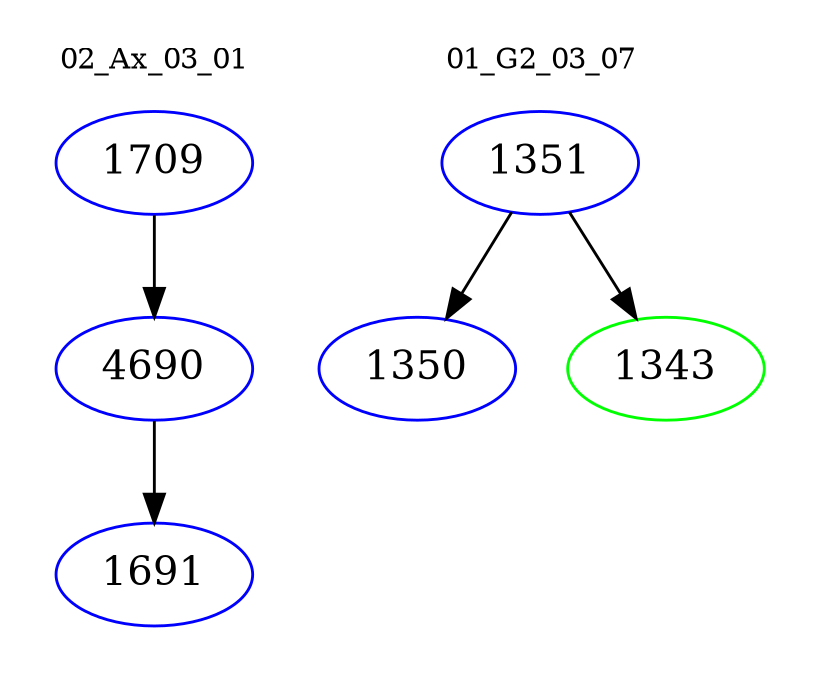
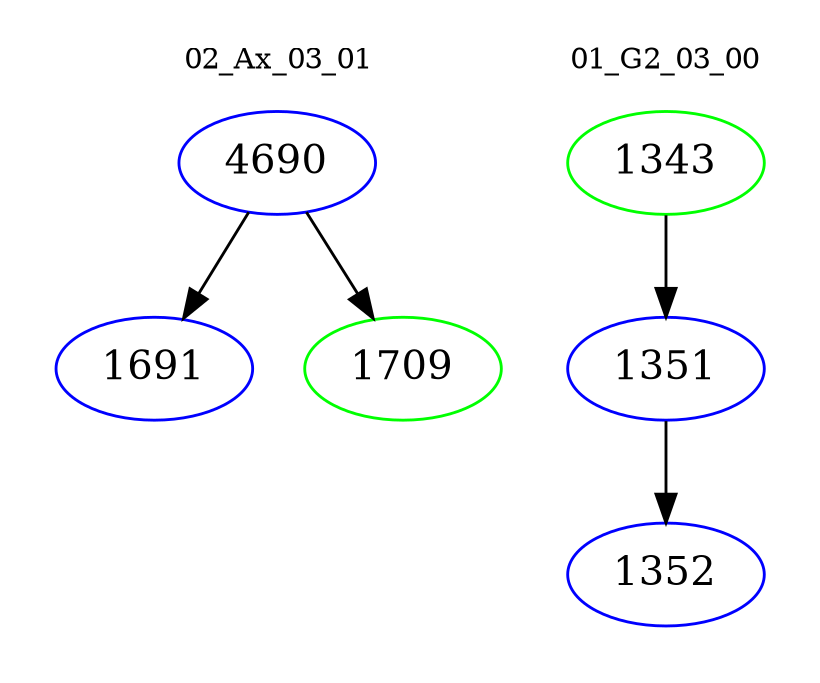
cluster "01_G2_03_07": label "01_G2_03_07" -> "01_G2_03_00"
node "1709": color blue -> green
edge "1709" -> "4690": reversed
edge "1351" -> "1343": reversed
node "1350": label "1350" -> "1352"
